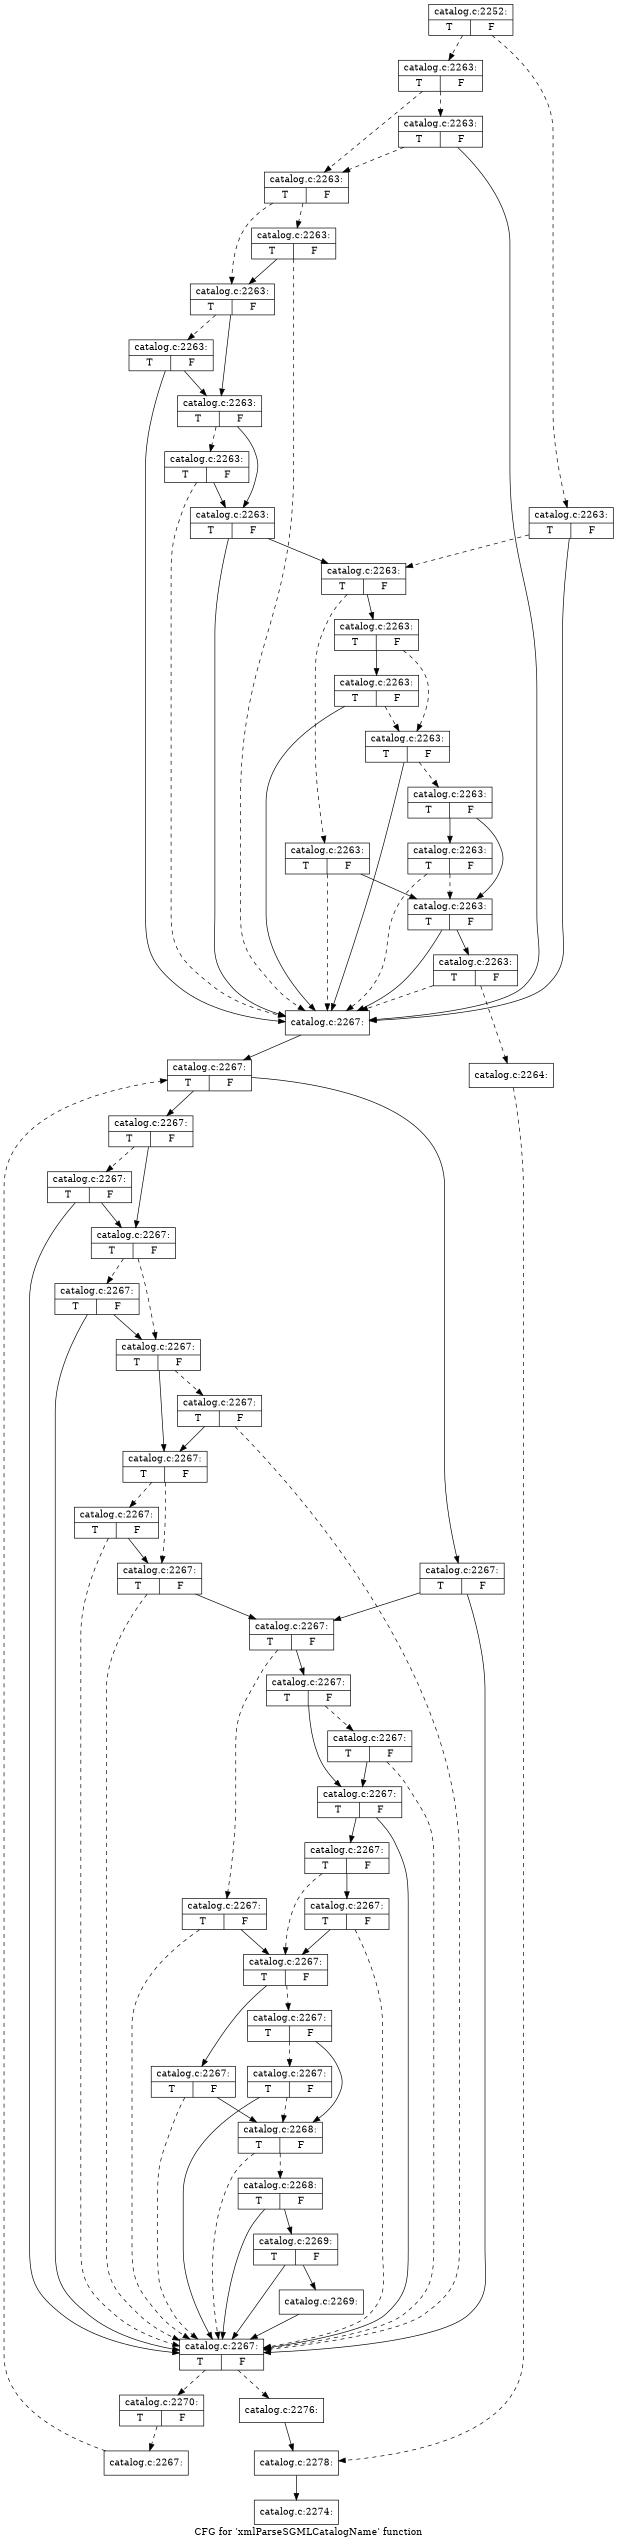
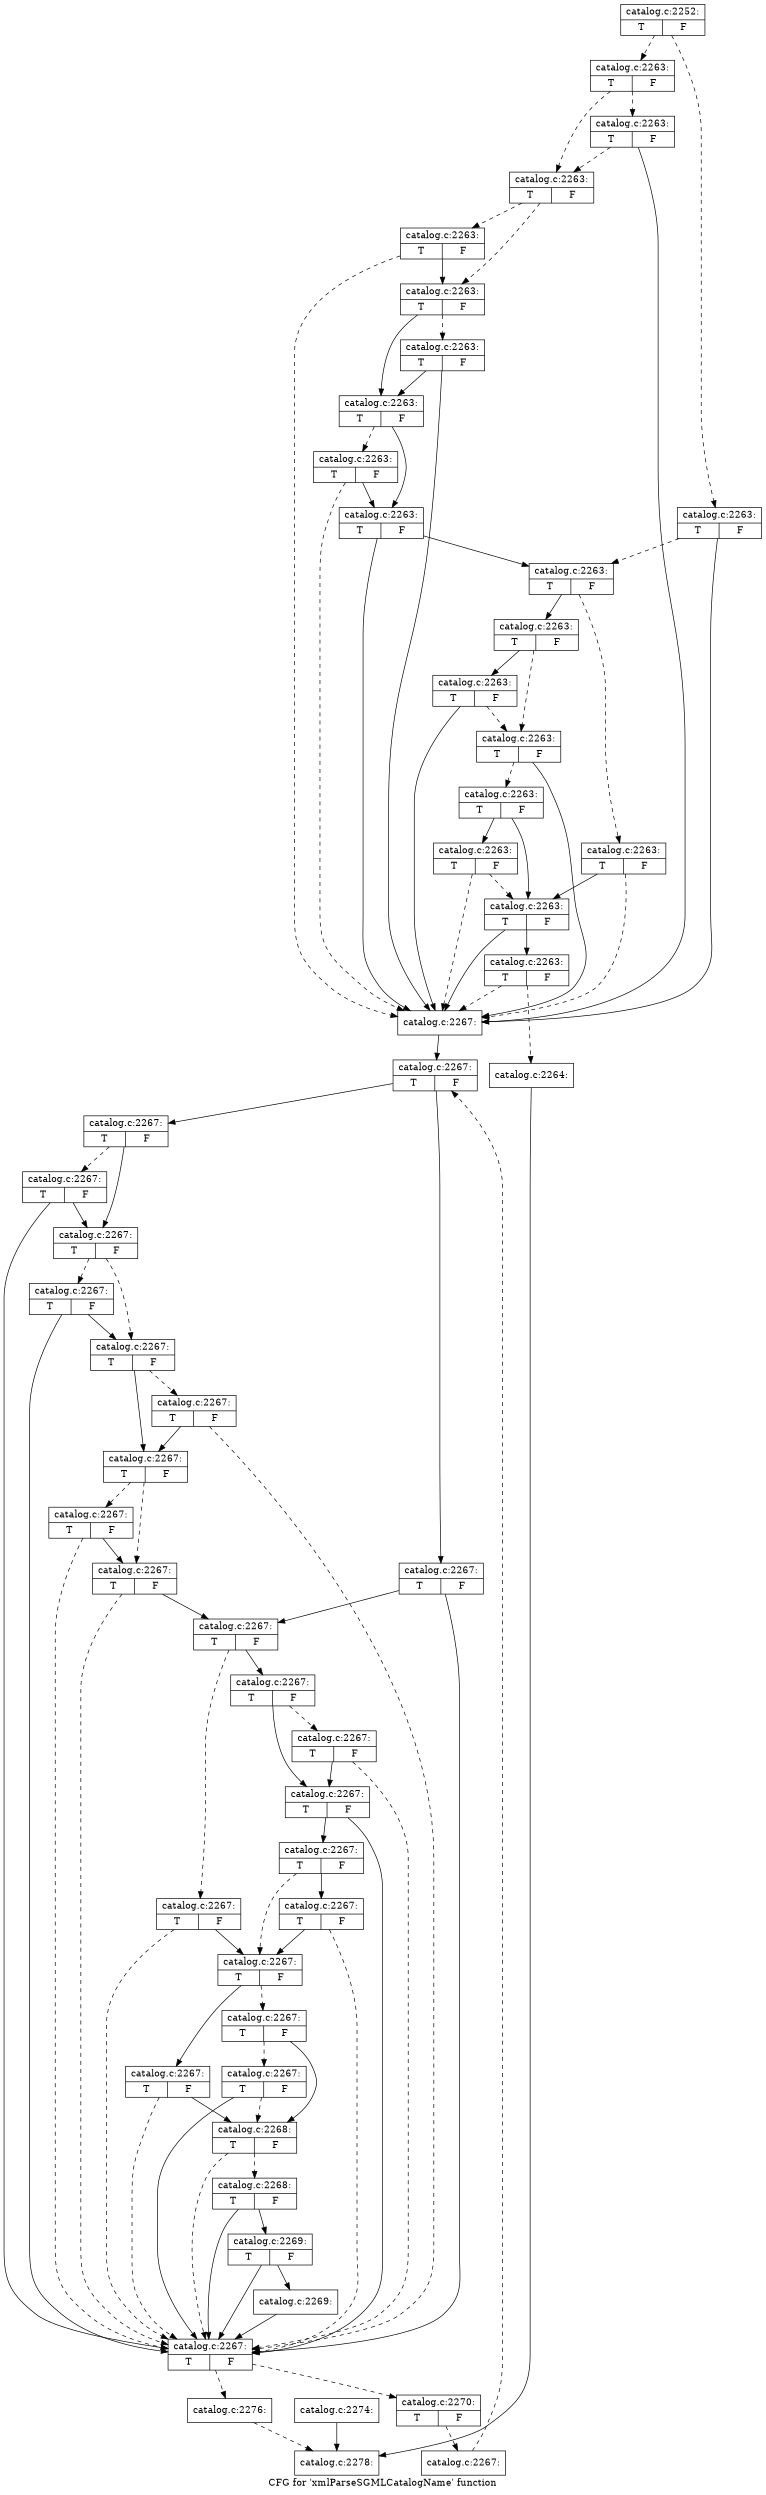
edge "catalog.c:2264:" -> "catalog.c:2278:": style dashed -> solid
edge "catalog.c:2276:" -> "catalog.c:2278:": style solid -> dashed
edge "catalog.c:2278:" -> "catalog.c:2274:": reversed
